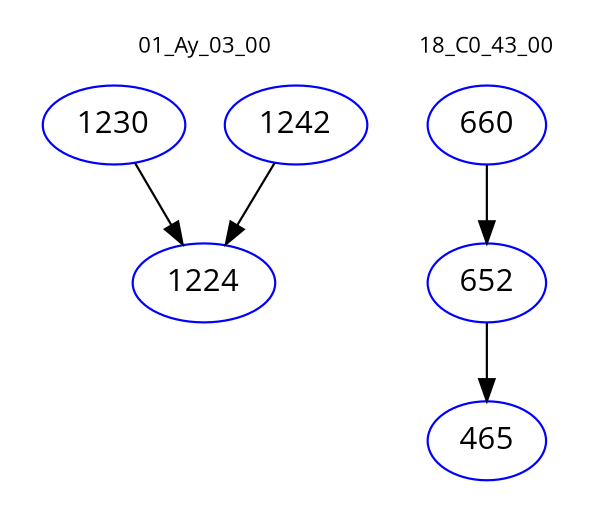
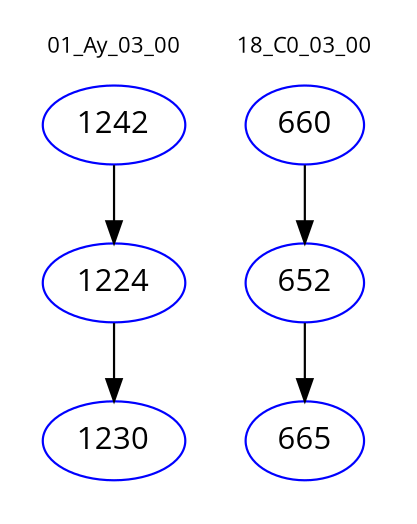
cluster "18_C0_43_00": label "18_C0_43_00" -> "18_C0_03_00"
edge "1230" -> "1224": reversed
node "465": label "465" -> "665"
